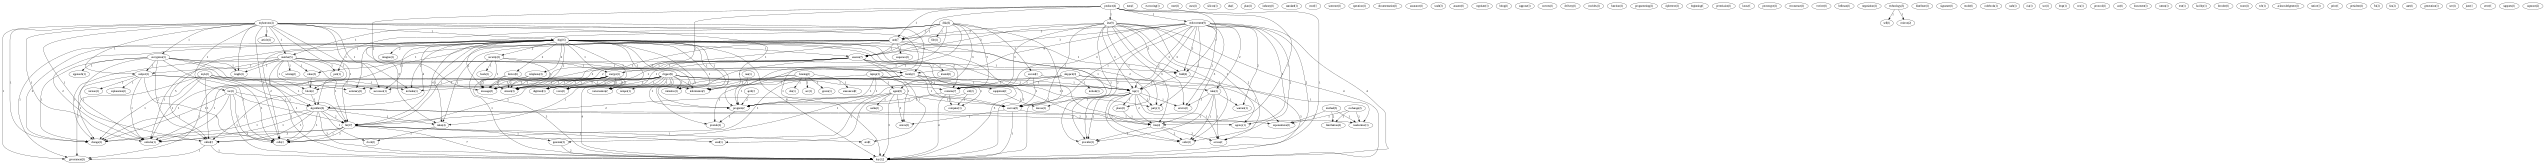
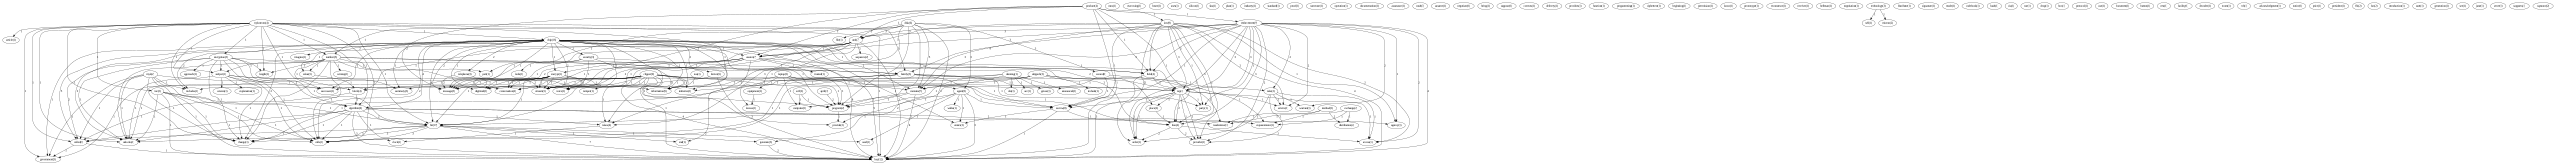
node "introduction(1)": added
edge "session(7)" -> "digitized(1)": removed, label "1"
